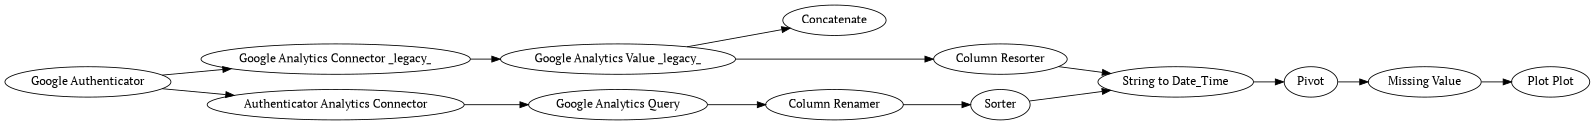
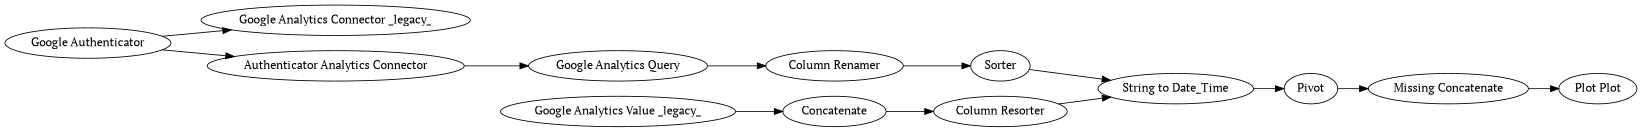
edge "Google Analytics Connector _legacy_" -> "Google Analytics Value _legacy_": removed
edge "Google Analytics Value _legacy_" -> "Column Resorter": now "Concatenate" -> "Column Resorter"
node "Missing Value": label "Missing Value" -> "Missing Concatenate"
